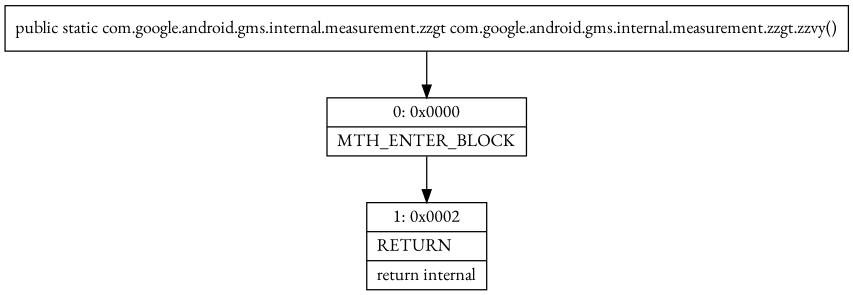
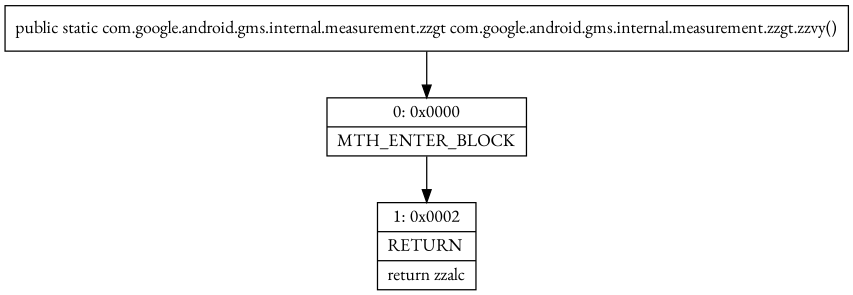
node "1: 0x0002": text "return internal" -> "return zzalc"
